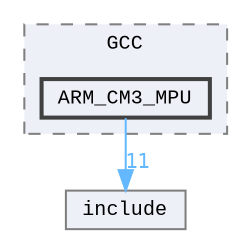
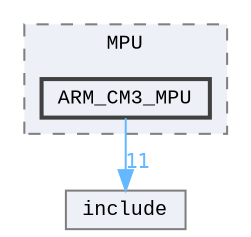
cluster "GCC": label "GCC" -> "MPU"
